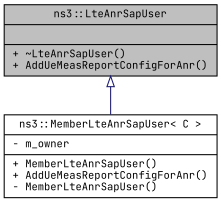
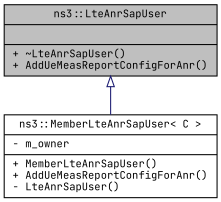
node "ns3::MemberLteAnrSapUser< C >": text "- MemberLteAnrSapUser()" -> "- LteAnrSapUser()"
